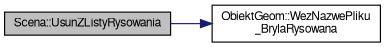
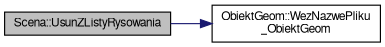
node "ObiektGeom::WezNazwePliku _BrylaRysowana": label "ObiektGeom::WezNazwePliku _BrylaRysowana" -> "ObiektGeom::WezNazwePliku _ObiektGeom"
